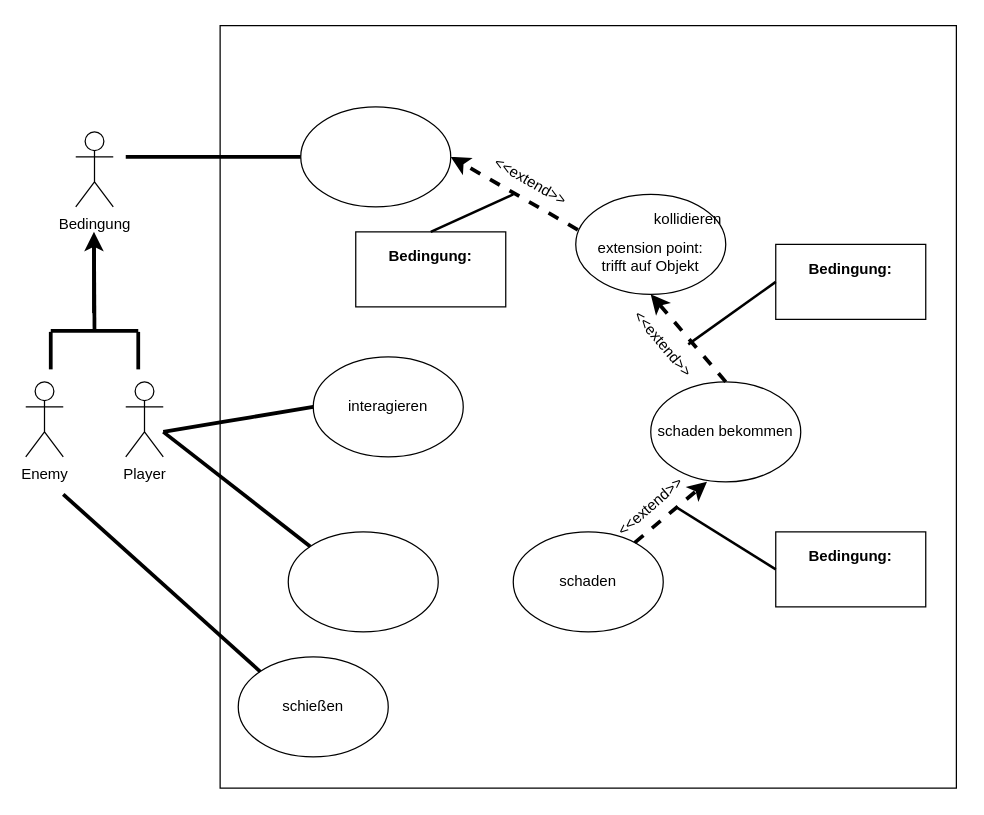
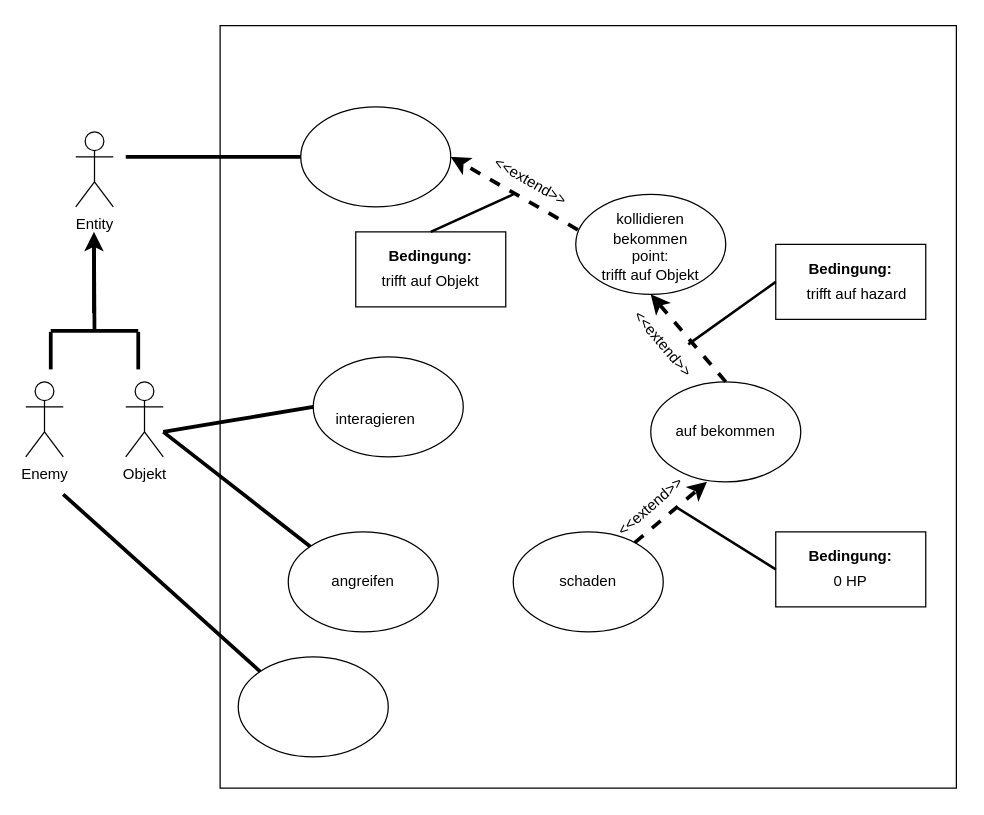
node "kollidieren": moved (688, 219) -> (651, 219)
node "Bedingung": label "Bedingung" -> "Entity"
node "extension point: trifft auf Objekt": label "extension point: trifft auf Objekt" -> "bekommen point: trifft auf Objekt"
node "trifft auf Objekt": added
node "trifft auf hazard": added
node "interagieren": moved (388, 407) -> (376, 419)
node "schaden bekommen": label "schaden bekommen" -> "auf bekommen"
node "Player": label "Player" -> "Objekt"
node "angreifen": added
node "0 HP": added
node "schießen": removed
